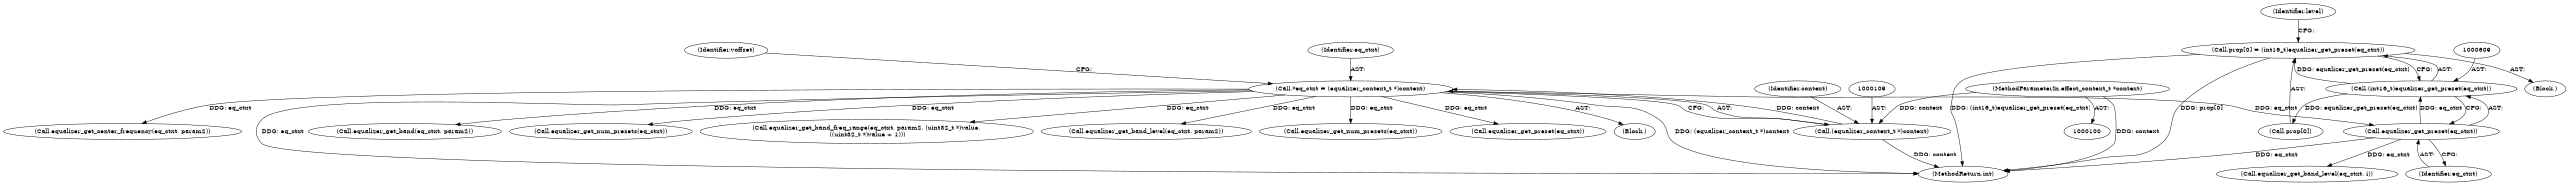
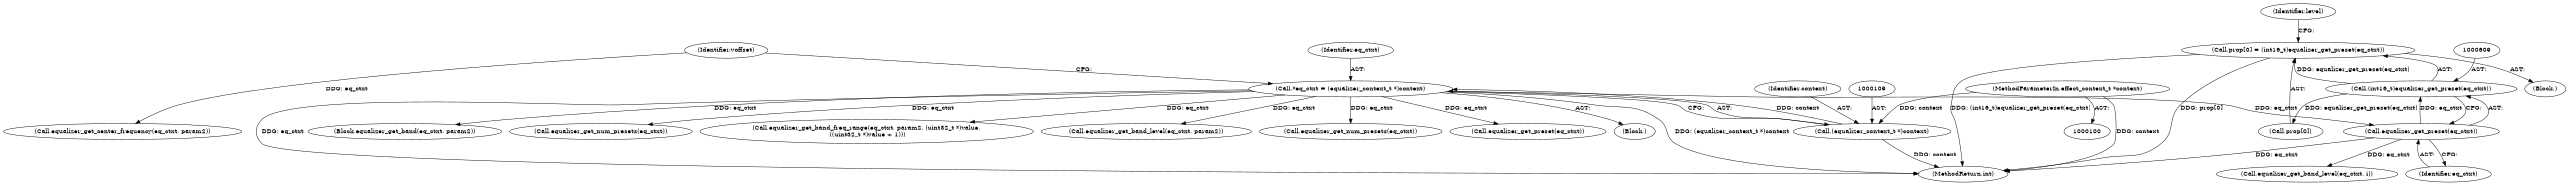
edge "(Call,prop[0] = (int16_t)equalizer_get_preset(eq_ctxt))" -> "(Call,(int16_t)equalizer_get_preset(eq_ctxt))": removed, label "CFG:"
edge "(Call,*eq_ctxt = (equalizer_context_t *)context)" -> "(Call,equalizer_get_center_frequency(eq_ctxt, param2))": now "(Identifier,voffset)" -> "(Call,equalizer_get_center_frequency(eq_ctxt, param2))"
node "(Call,equalizer_get_band(eq_ctxt, param2))": label "(Call,equalizer_get_band(eq_ctxt, param2))" -> "(Block,equalizer_get_band(eq_ctxt, param2))"
